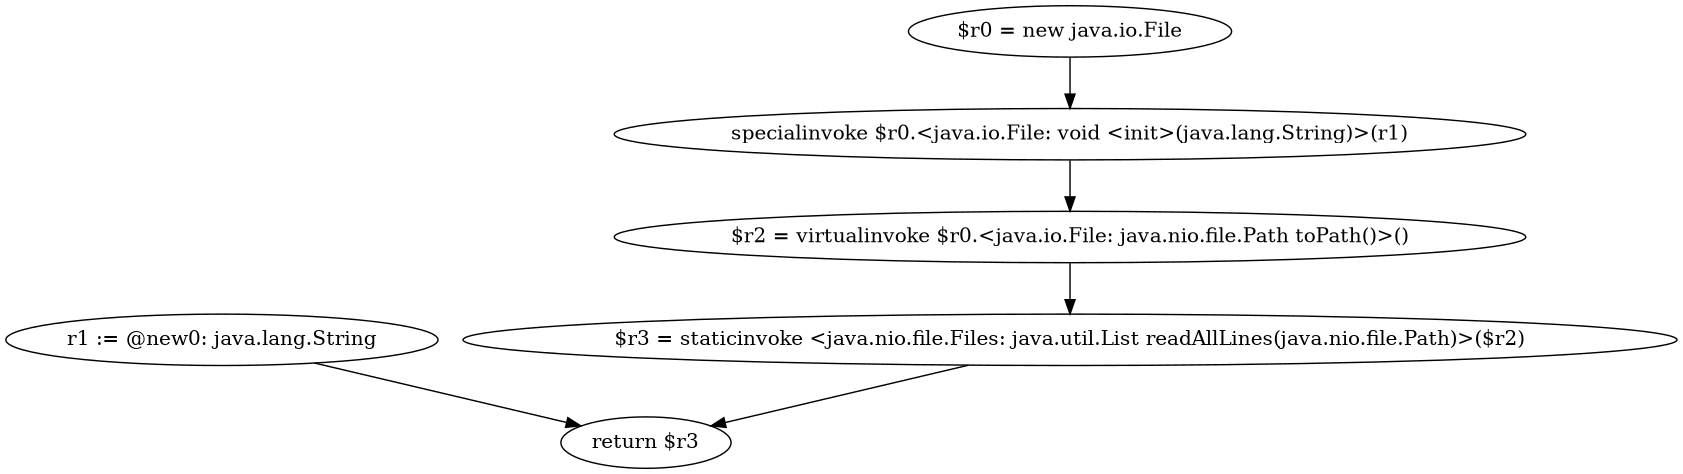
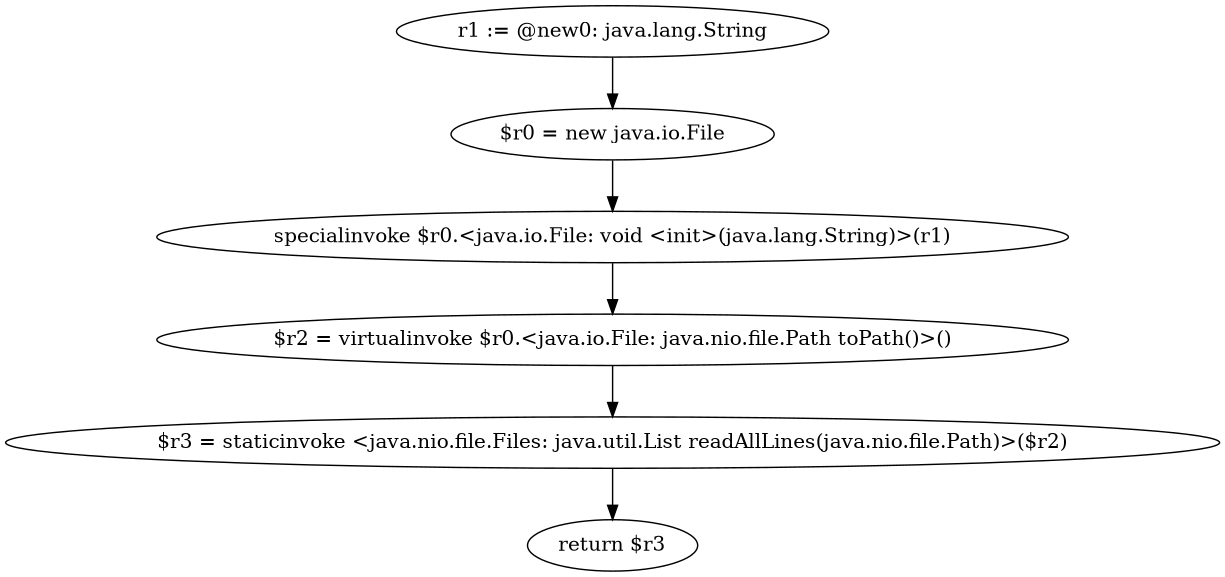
edge "r1 := @new0: java.lang.String" -> "return $r3": now "r1 := @new0: java.lang.String" -> "$r0 = new java.io.File"
